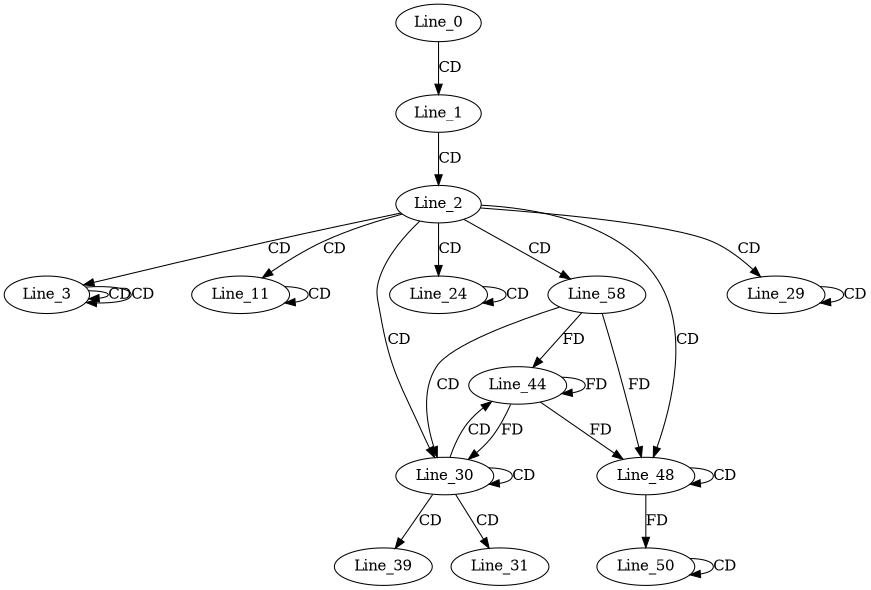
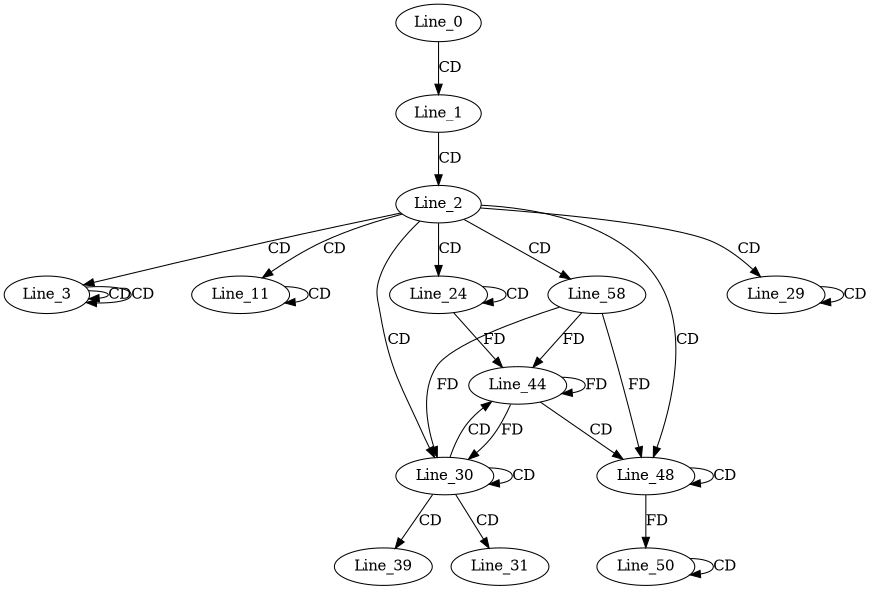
edge "Line_24" -> "Line_44": added, label "FD"
edge "Line_58" -> "Line_30": label "CD" -> "FD"
edge "Line_44" -> "Line_48": label "FD" -> "CD"
